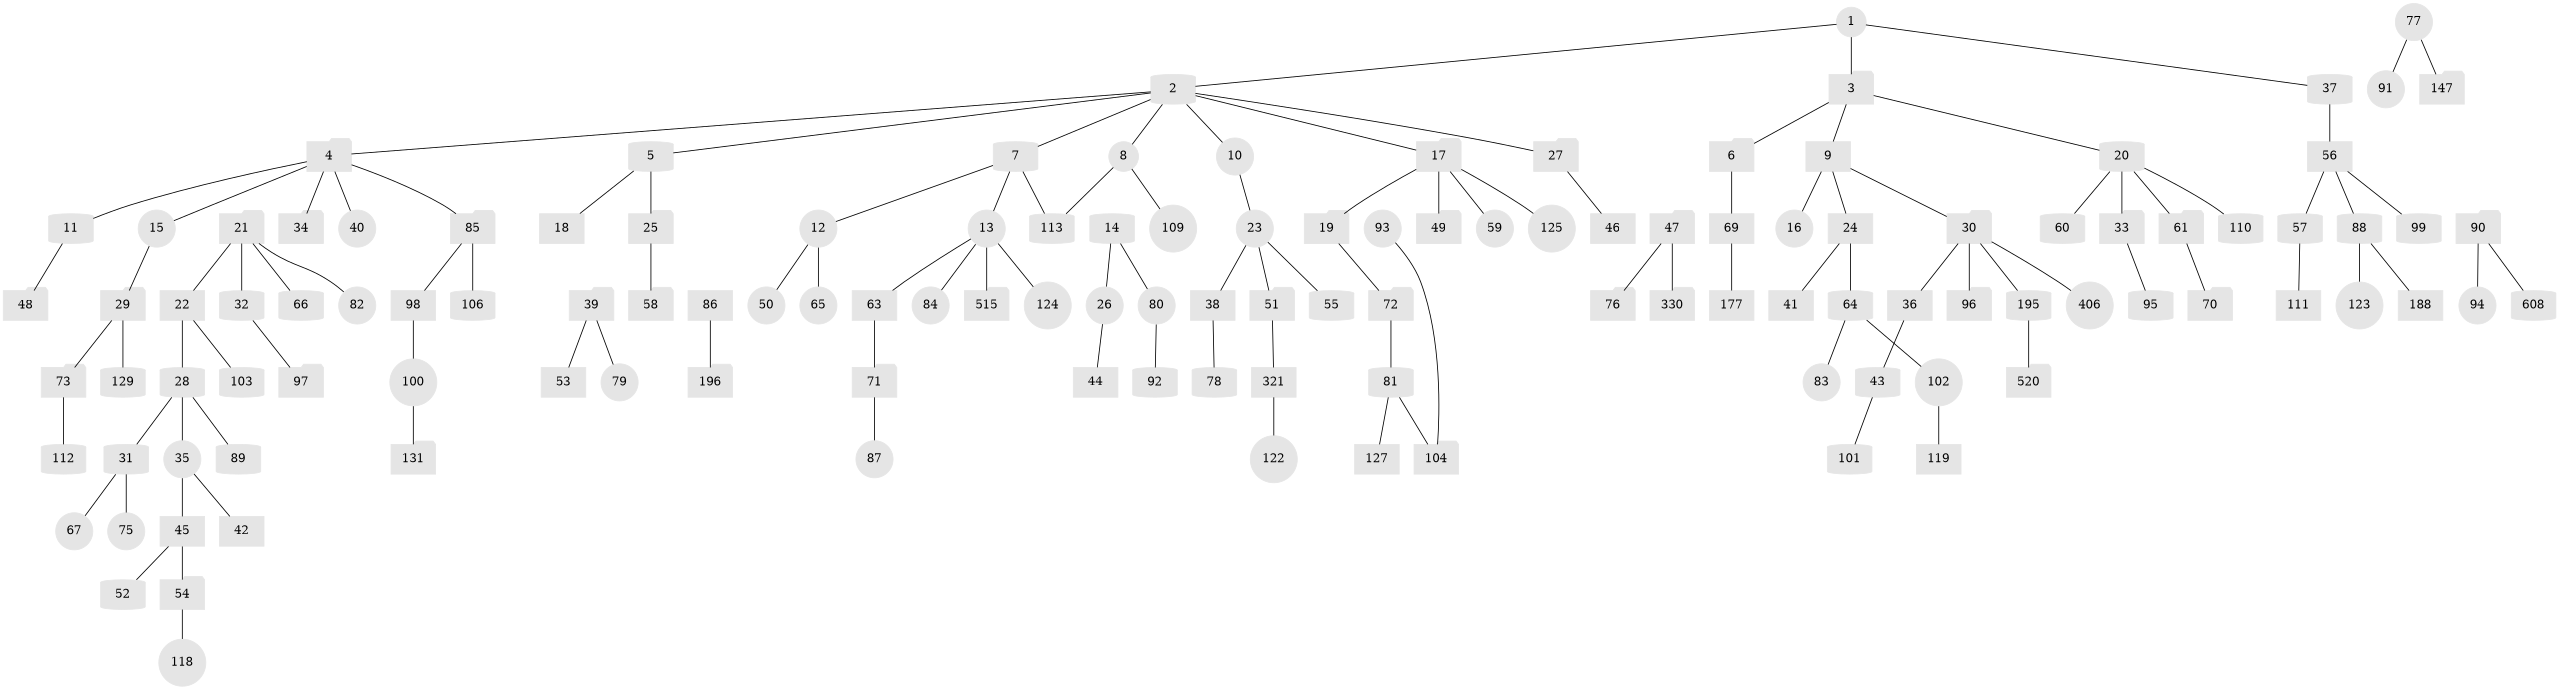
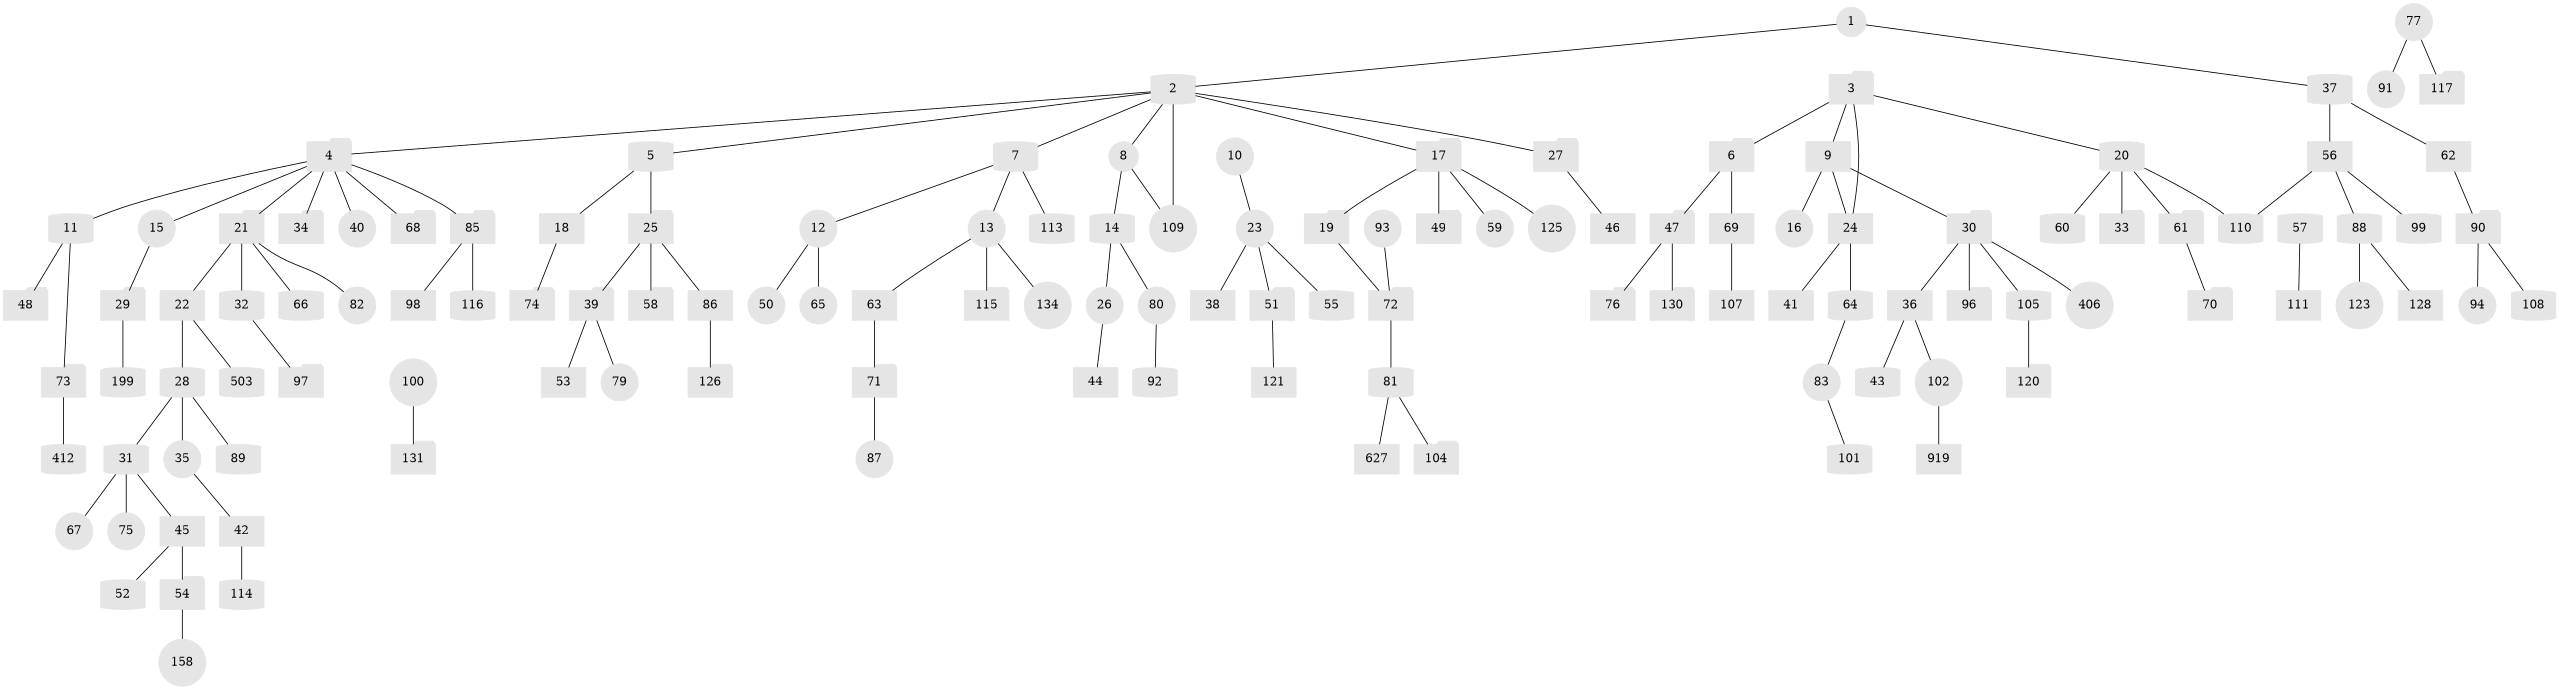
edge "1" -- "3": now "24" -- "3"
node "147": label "147" -> "117"
edge "2" -- "10": now "2" -- "109"
node "62": added
edge "8" -- "113": now "8" -- "14"
edge "4" -- "21": added
edge "6" -- "47": added
edge "56" -- "57": now "56" -- "110"
node "68": added
edge "25" -- "39": added
edge "25" -- "86": added
node "106": label "106" -> "116"
node "74": added
node "84": removed
node "515": label "515" -> "115"
node "124": label "124" -> "134"
node "330": label "330" -> "130"
node "177": label "177" -> "107"
node "195": label "195" -> "105"
node "95": removed
node "188": label "188" -> "128"
node "608": label "608" -> "108"
edge "93" -- "104": now "93" -- "72"
edge "98" -- "100": removed
edge "64" -- "102": now "36" -- "102"
edge "29" -- "73": now "11" -- "73"
node "129": label "129" -> "199"
node "103": label "103" -> "503"
node "196": label "196" -> "126"
node "78": removed
node "321": label "321" -> "121"
node "520": label "520" -> "120"
edge "43" -- "101": now "83" -- "101"
node "112": label "112" -> "412"
node "122": removed
node "127": label "127" -> "627"
node "119": label "119" -> "919"
edge "35" -- "45": now "31" -- "45"
node "114": added
node "118": label "118" -> "158"
